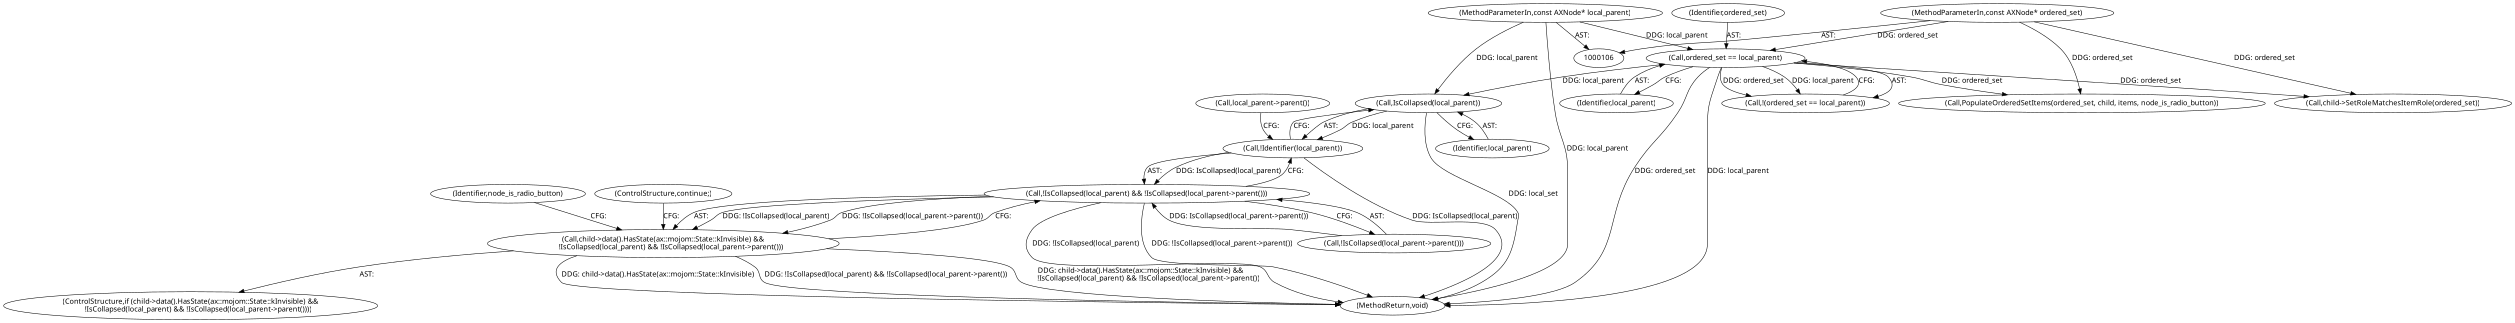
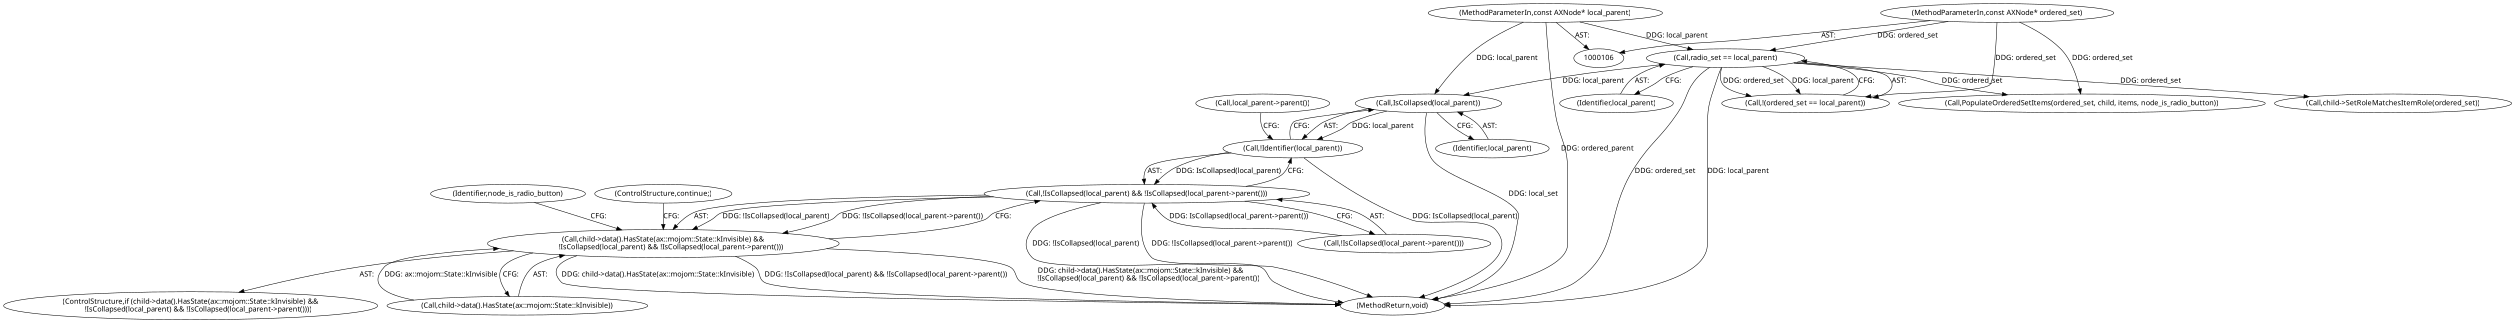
node "(Identifier,ordered_set)": removed
node "(Call,ordered_set == local_parent)": label "(Call,ordered_set == local_parent)" -> "(Call,radio_set == local_parent)"
edge "(MethodParameterIn,const AXNode* ordered_set)" -> "(Call,child->SetRoleMatchesItemRole(ordered_set))": now "(MethodParameterIn,const AXNode* ordered_set)" -> "(Call,!(ordered_set == local_parent))"
edge "(MethodParameterIn,const AXNode* local_parent)" -> "(MethodReturn,void)": label "DDG: local_parent" -> "DDG: ordered_parent"
node "(Call,child->data().HasState(ax::mojom::State::kInvisible))": added
